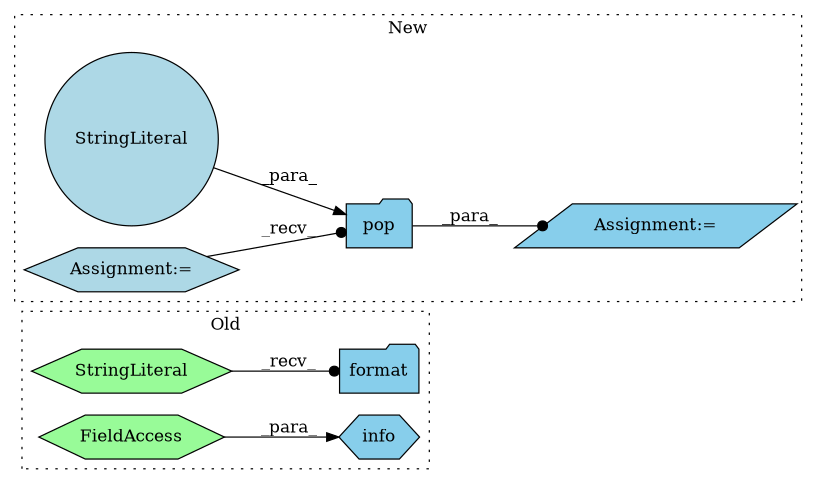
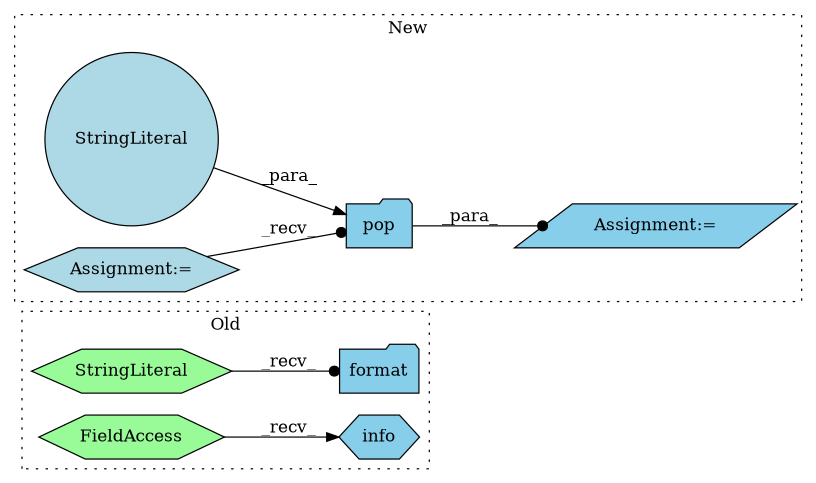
edge "FieldAccess" -> "info": label "_para_" -> "_recv_"
